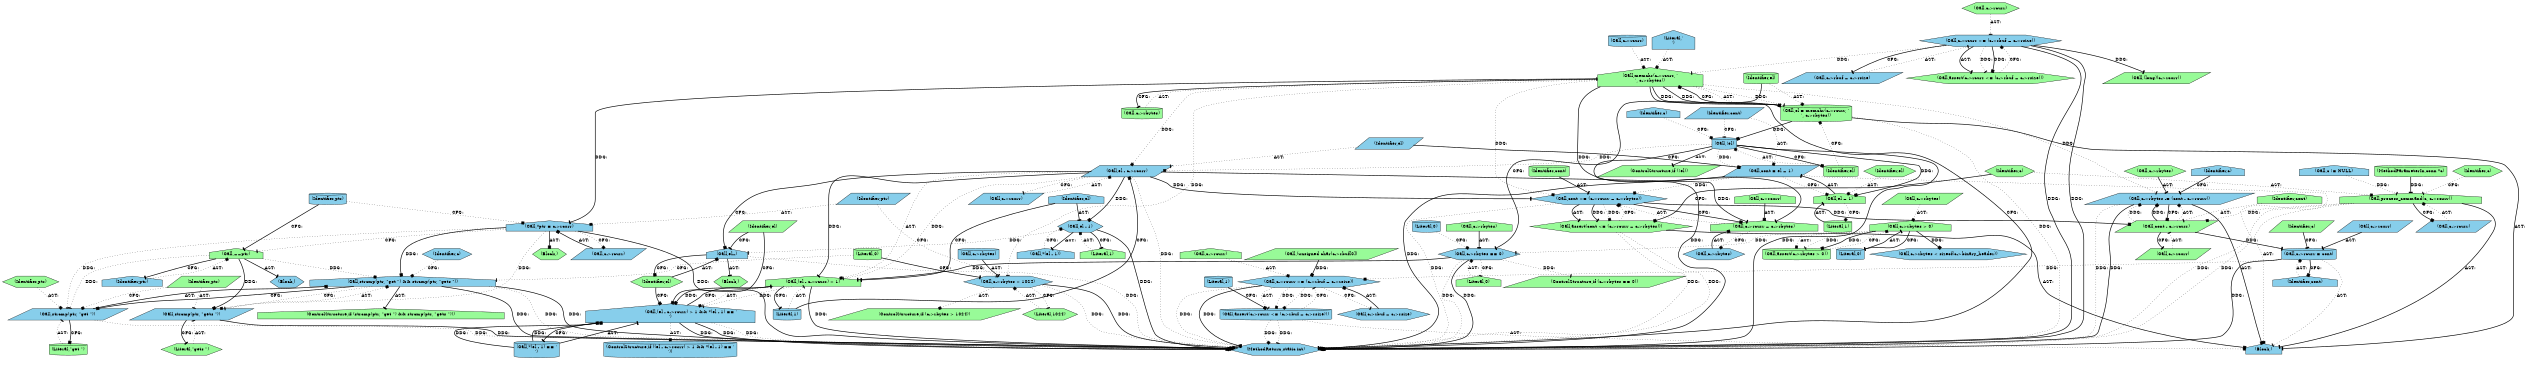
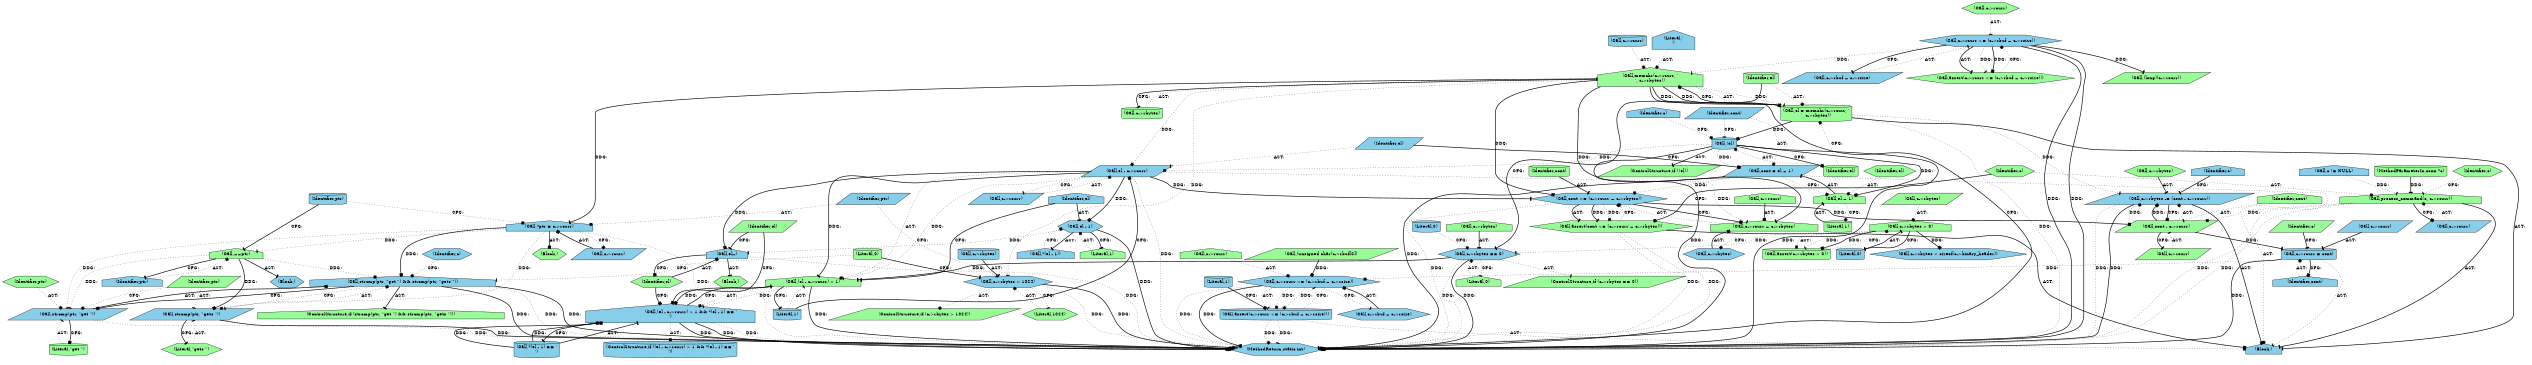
edge "(Call,memchr(c->rcurr, ' ', c->rbytes))" -> "(Call,c->rbytes -= (cont - c->rcurr))": now "(Call,el = memchr(c->rcurr, ' ', c->rbytes))" -> "(Call,c->rbytes -= (cont - c->rcurr))"
edge "(Call,memchr(c->rcurr, ' ', c->rbytes))" -> "(Call,cont <= (c->rcurr + c->rbytes))": style dotted -> bold
edge "(Call,el - c->rcurr)" -> "(Call,c->rcurr + c->rbytes)": style bold -> dotted
edge "(Call,el - c->rcurr)" -> "(Call,el--)": label "CFG: " -> "DDG: "
edge "(Call,*ptr = c->rcurr)" -> "(Call,++ptr)": label "CFG: " -> "DDG: "
edge "(Call,c->rbytes == 0)" -> "(ControlStructure,if (c->rbytes == 0))": label "DDG: " -> "AST: "
edge "(Call,*ptr = c->rcurr)" -> "(MethodReturn,static int)": style bold -> dotted
